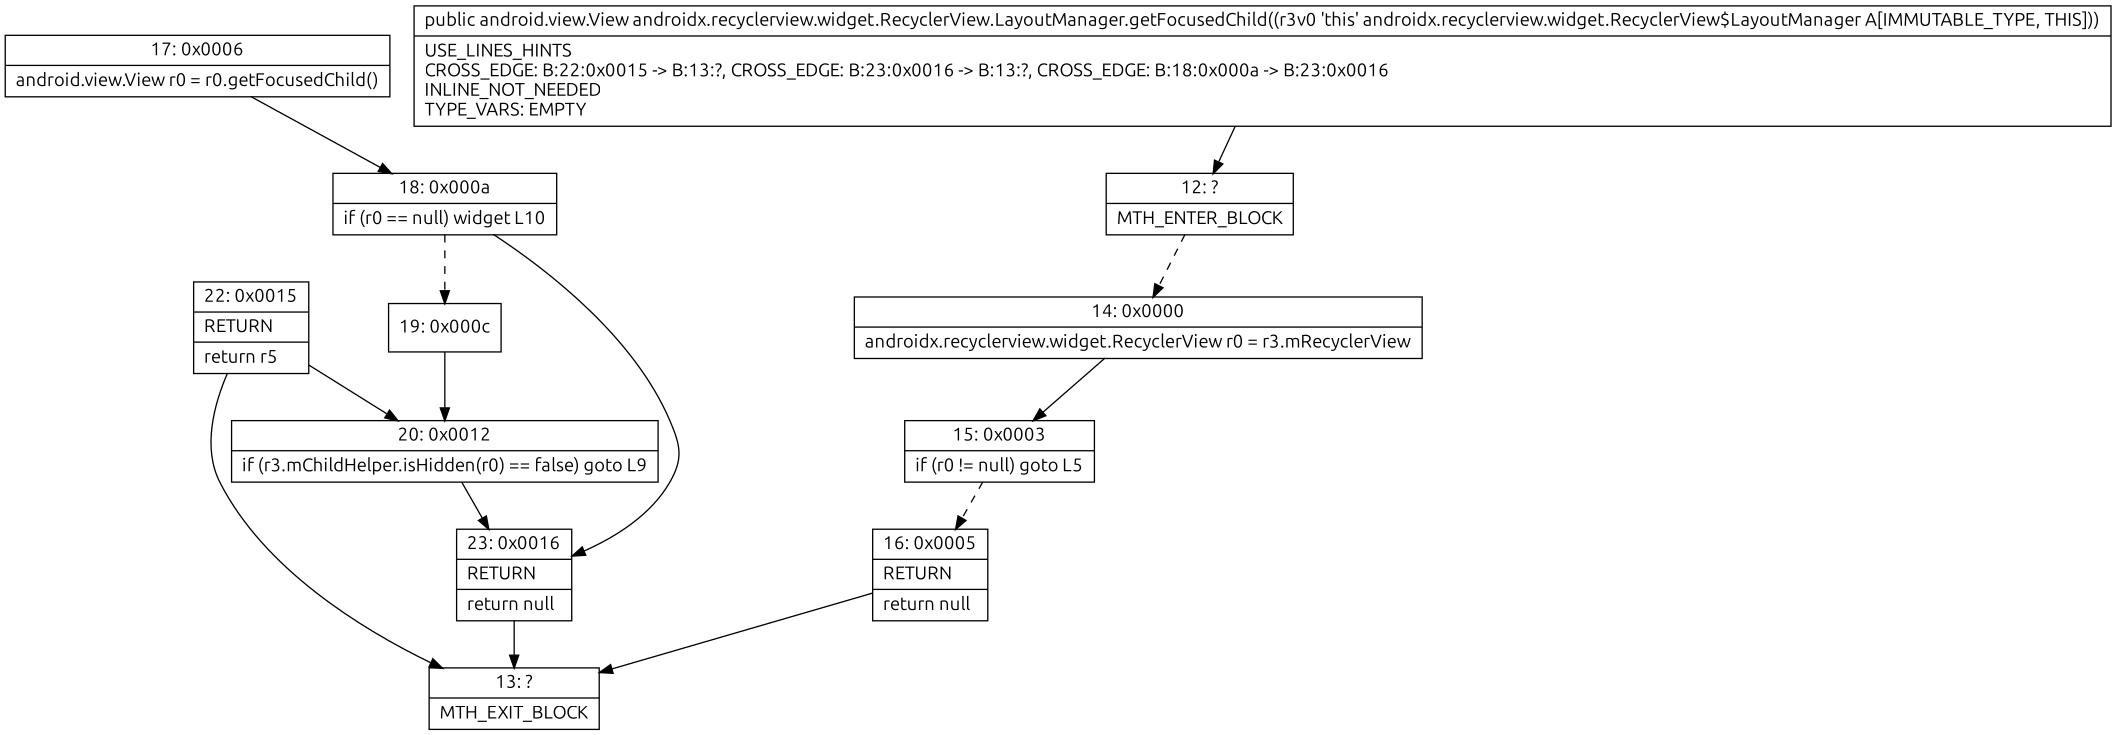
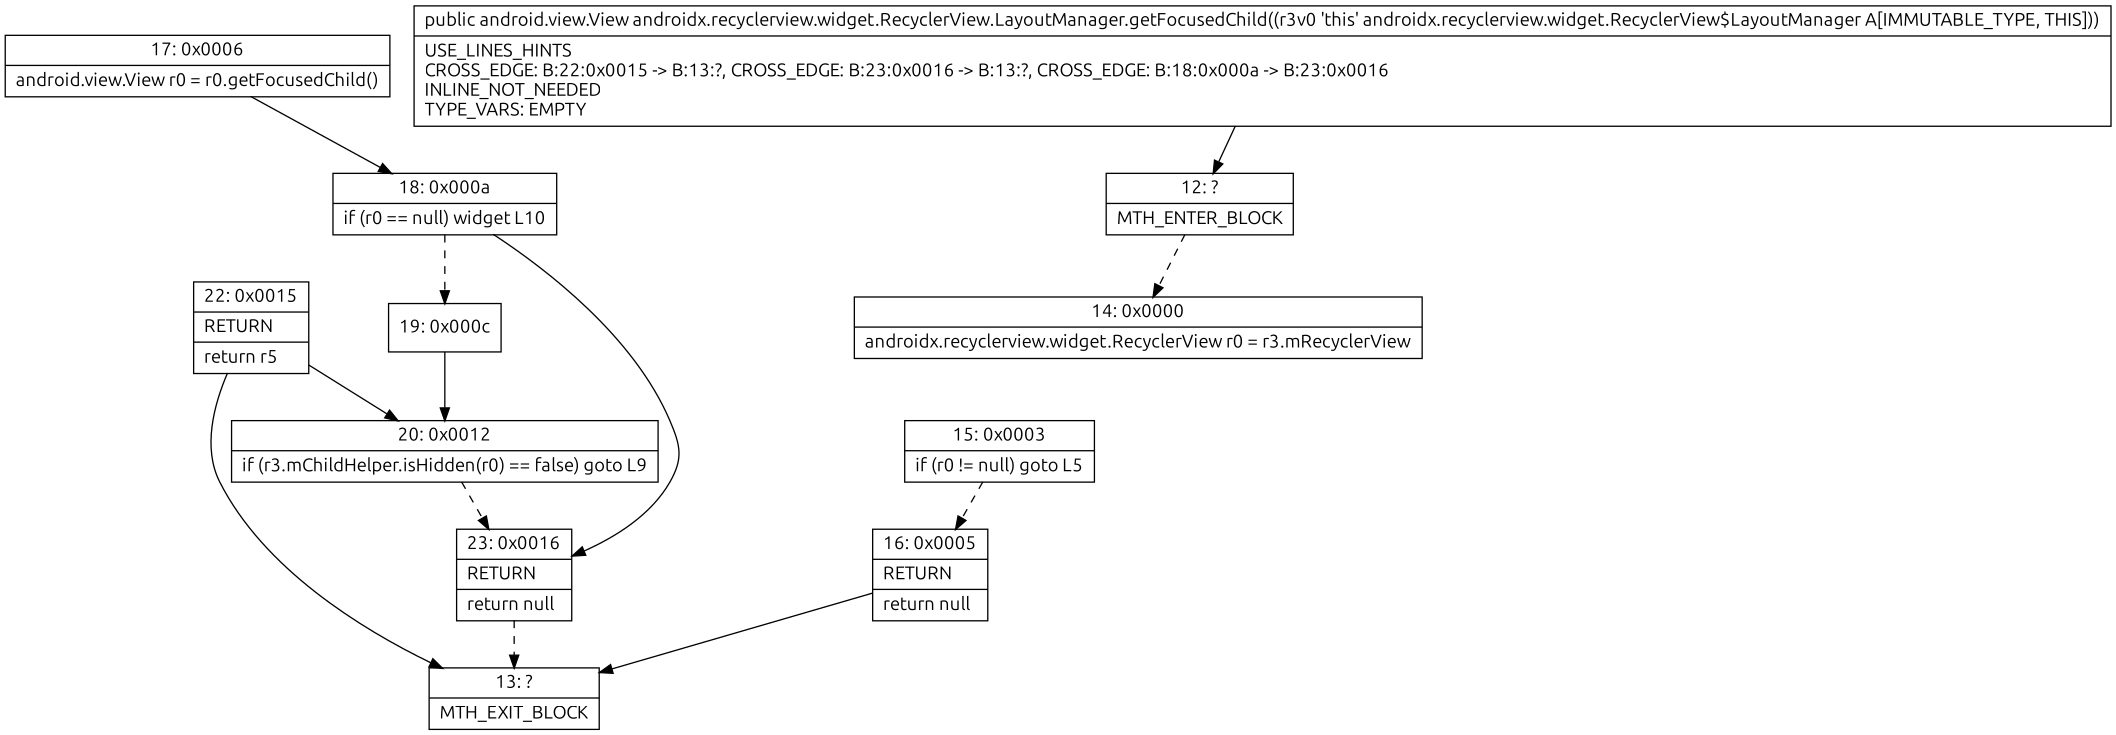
edge "14: 0x0000" -> "15: 0x0003": removed
edge "20: 0x0012" -> "23: 0x0016": style solid -> dashed
edge "23: 0x0016" -> "13: ?": style solid -> dashed
